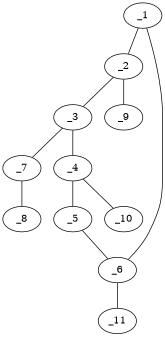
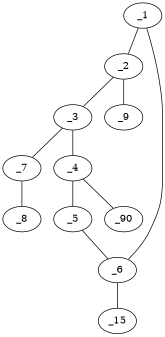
node "_10": label "_10" -> "_90"
node "_11": label "_11" -> "_15"
